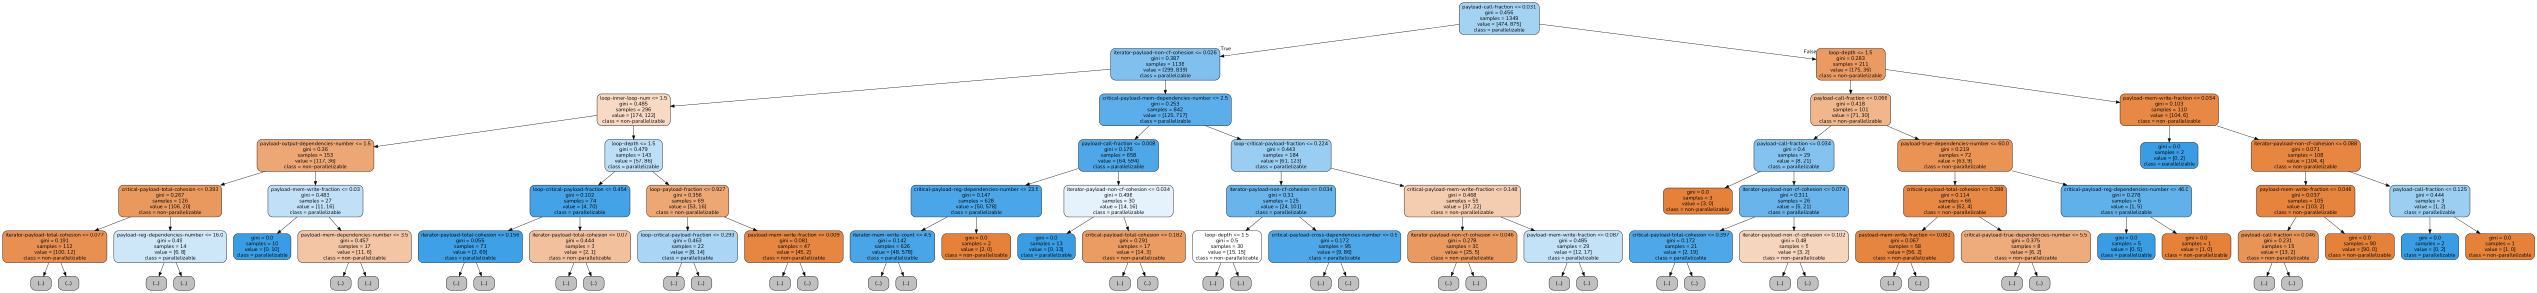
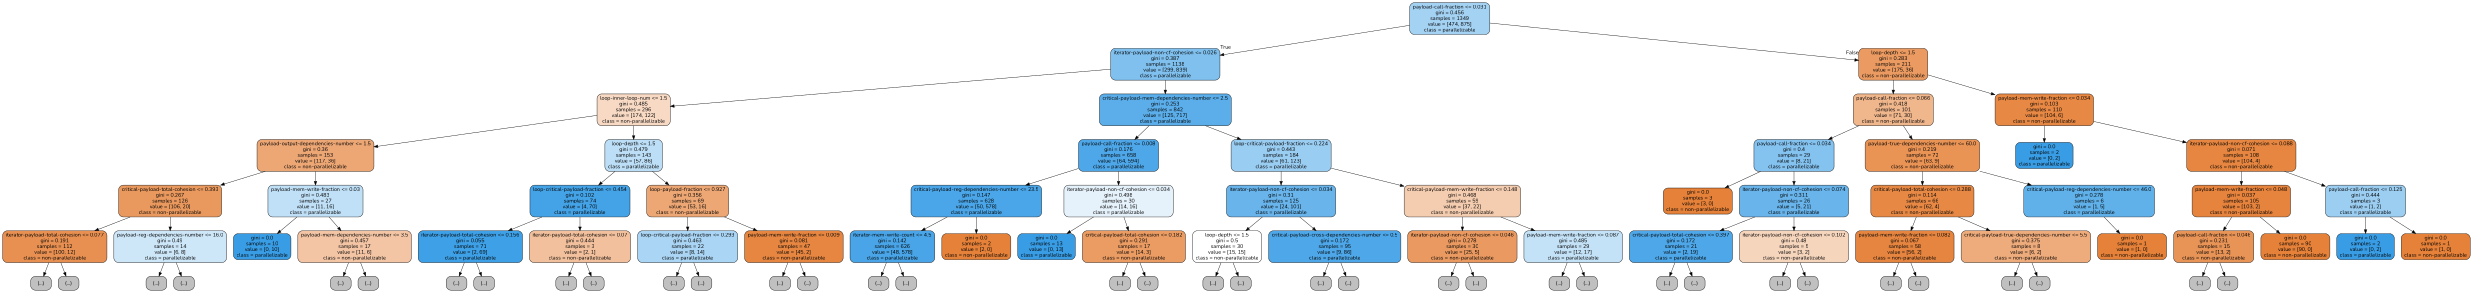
node "gini = 0.0 samples = 5 value = [0, 5] class = parallelizable": removed
